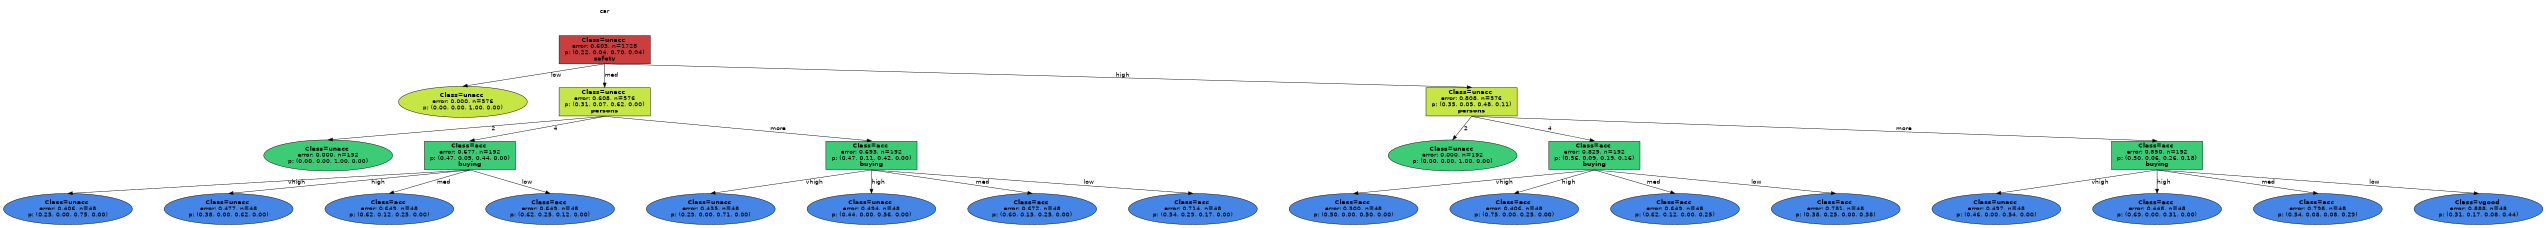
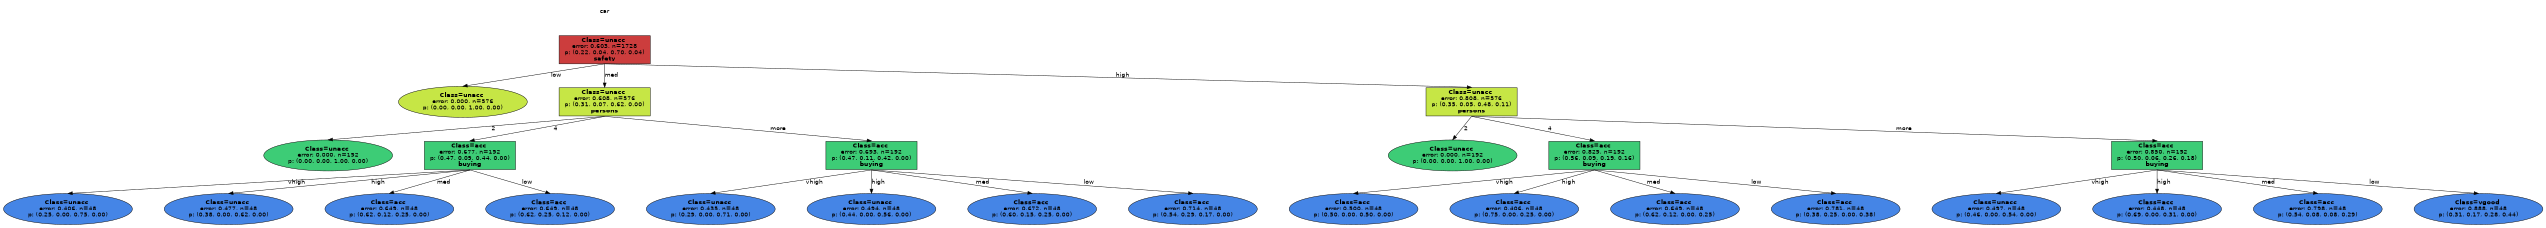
node "Class=vgood": text "p: (0.31, 0.17, 0.08, 0.44)" -> "p: (0.31, 0.17, 0.28, 0.44)"
